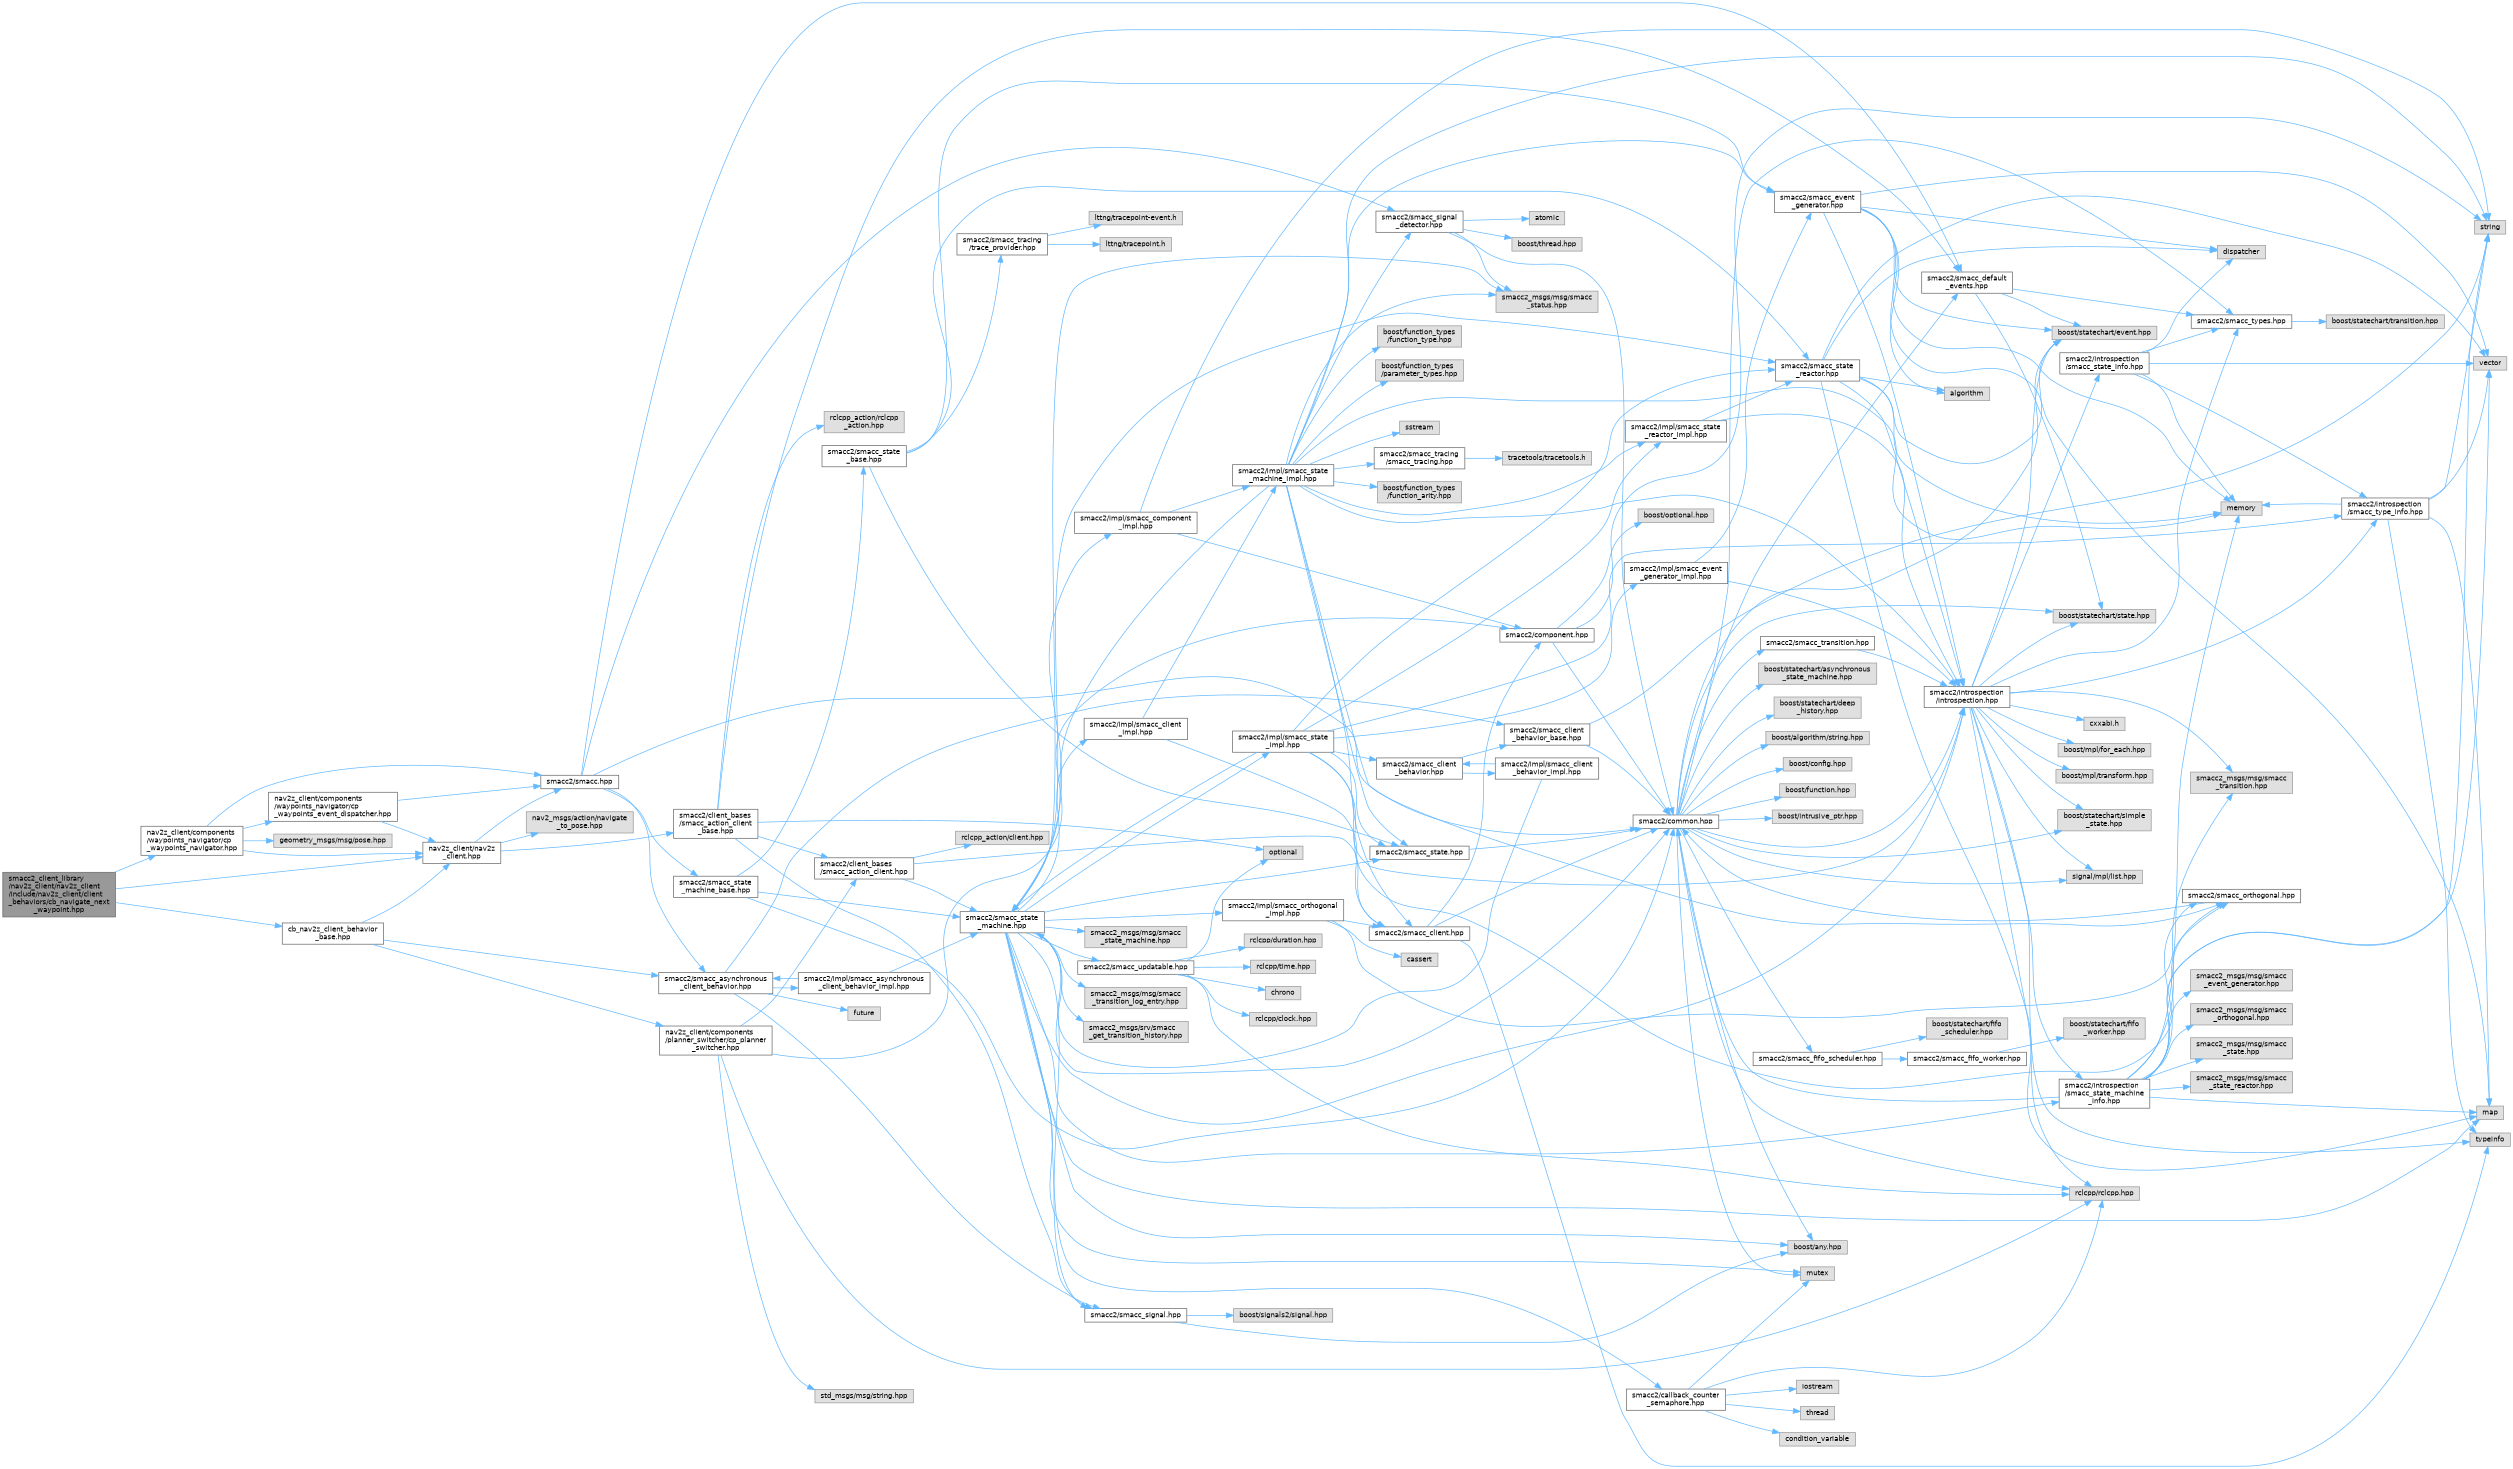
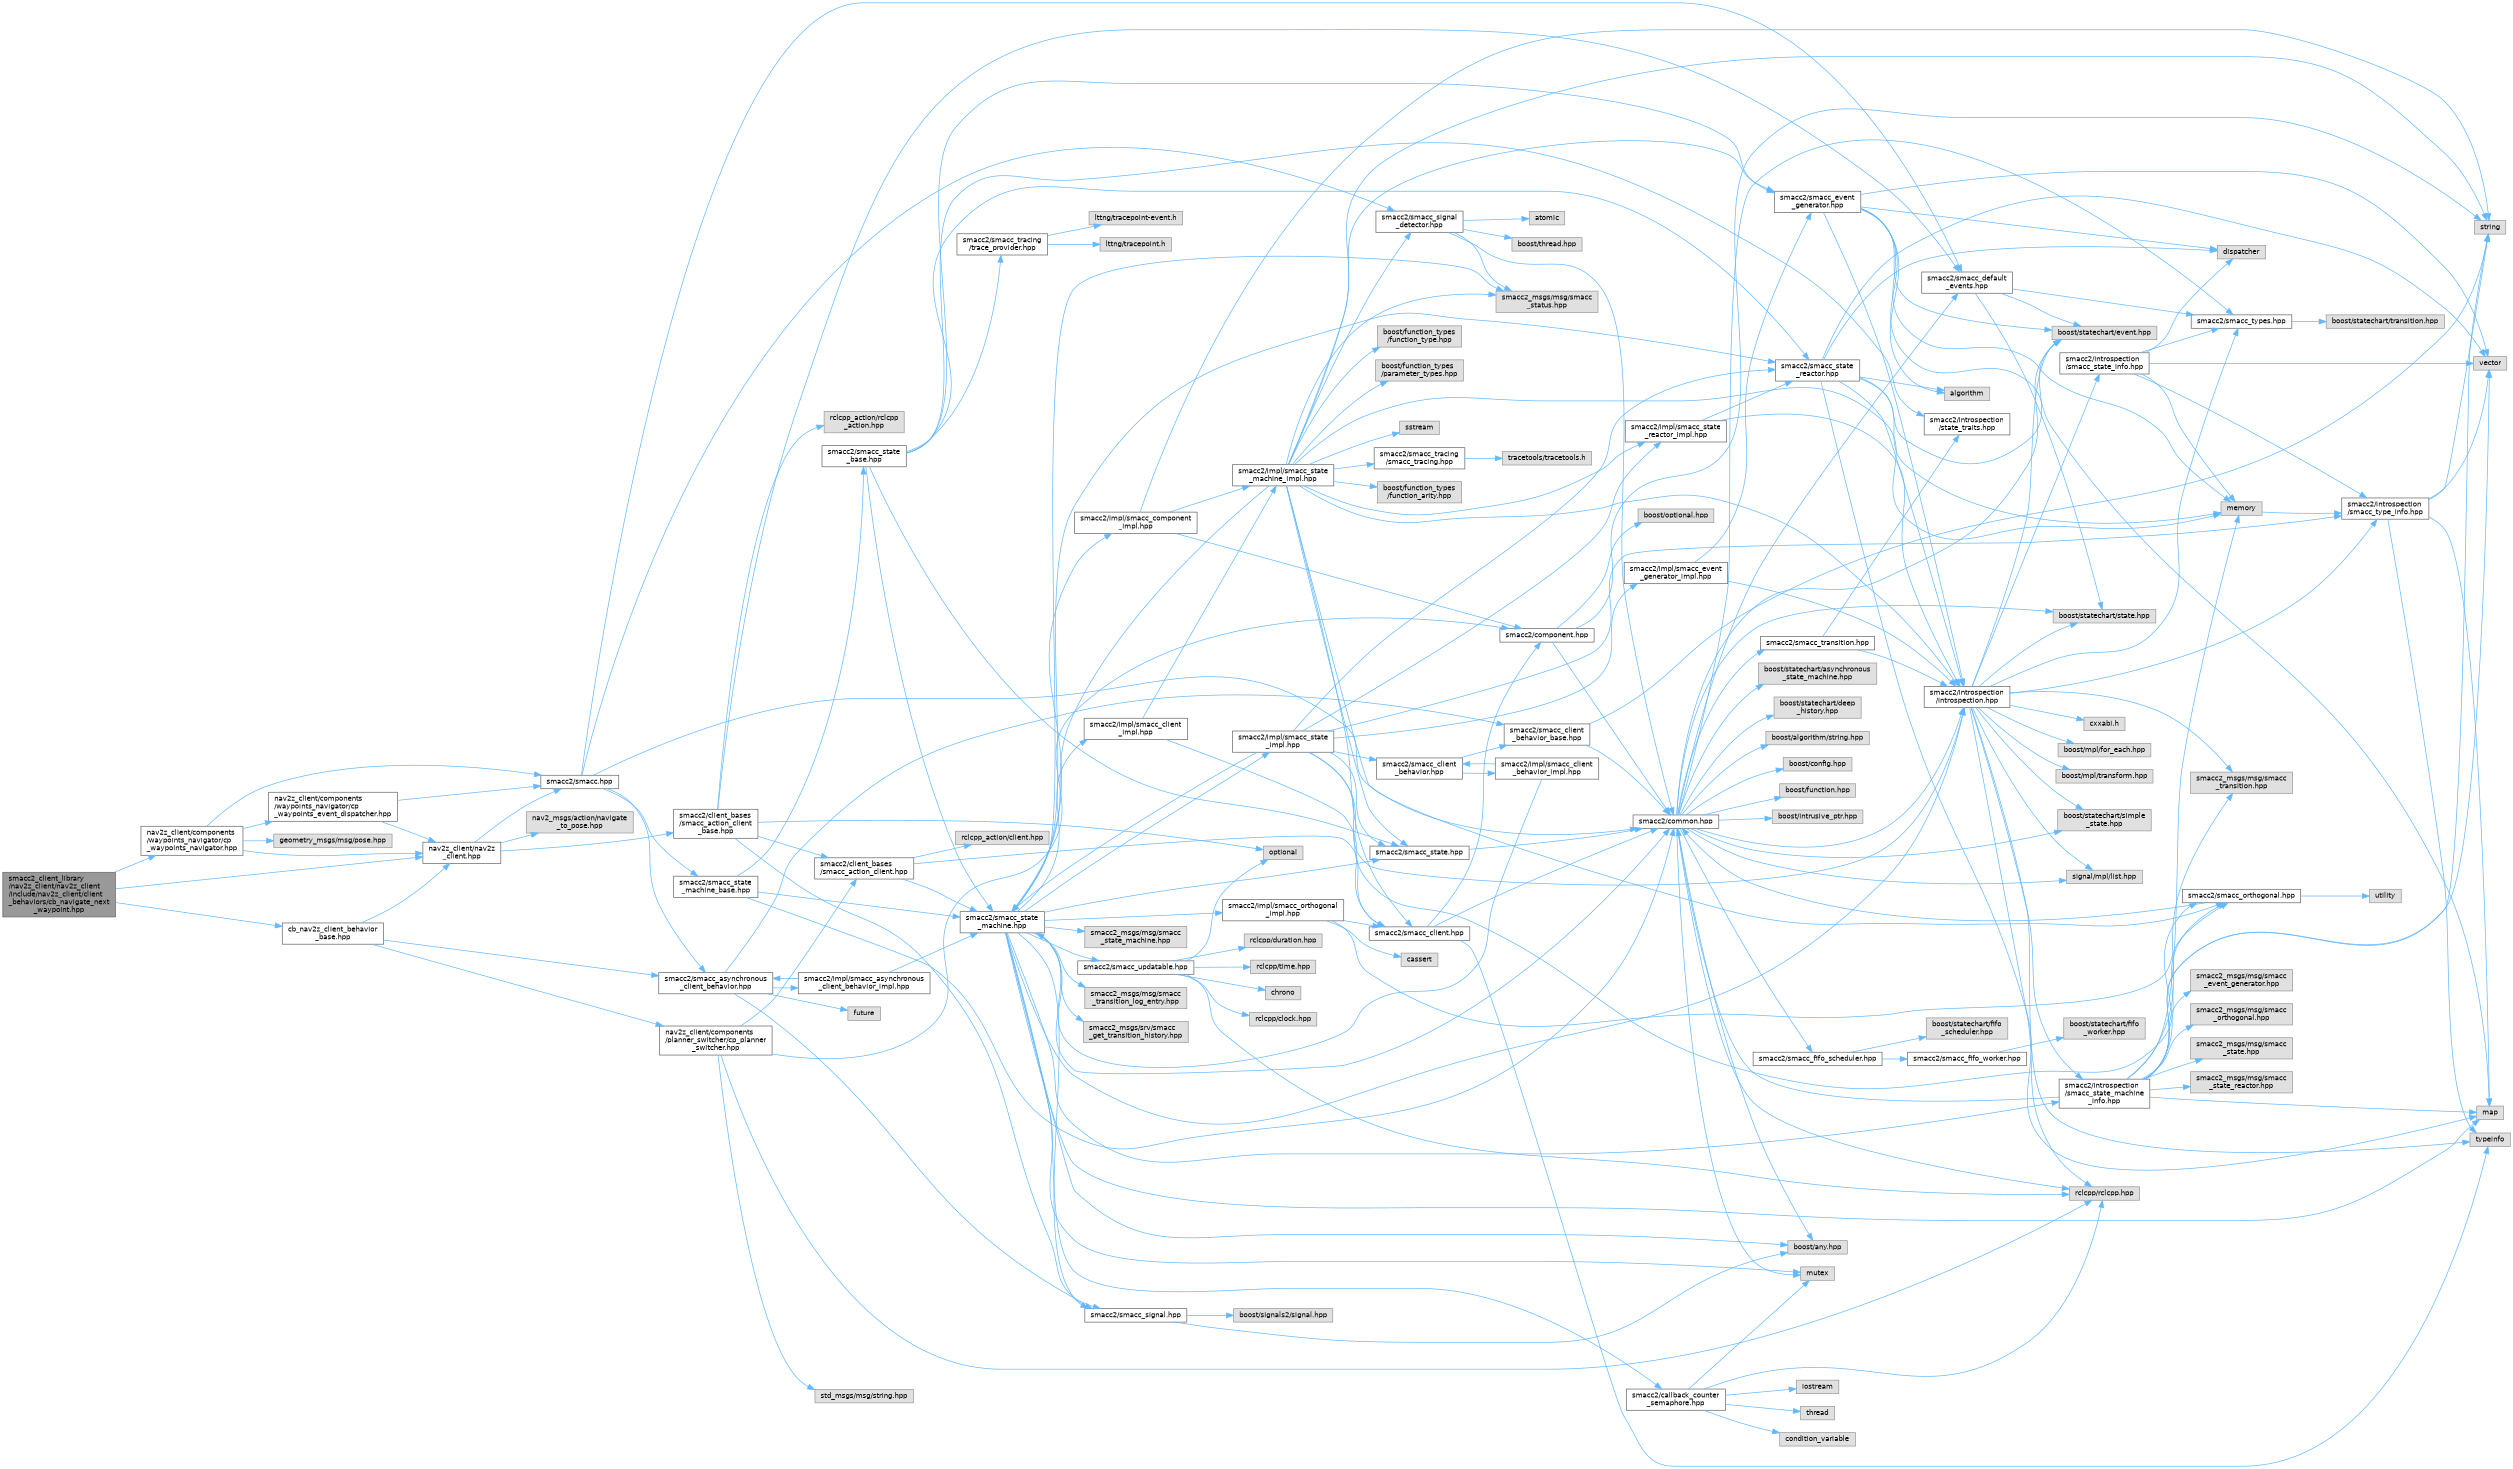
node "smacc2/introspection /state_traits.hpp": added
edge "smacc2/introspection /smacc_type_info.hpp" -> "memory": reversed
edge "smacc2/smacc_state _base.hpp" -> "smacc2/smacc_state _machine.hpp": added
node "utility": added
